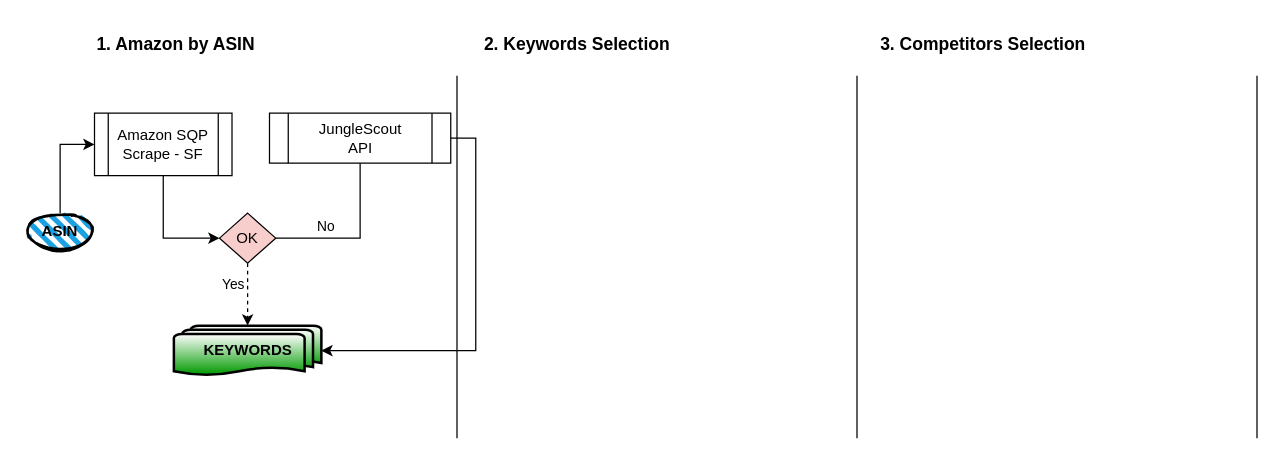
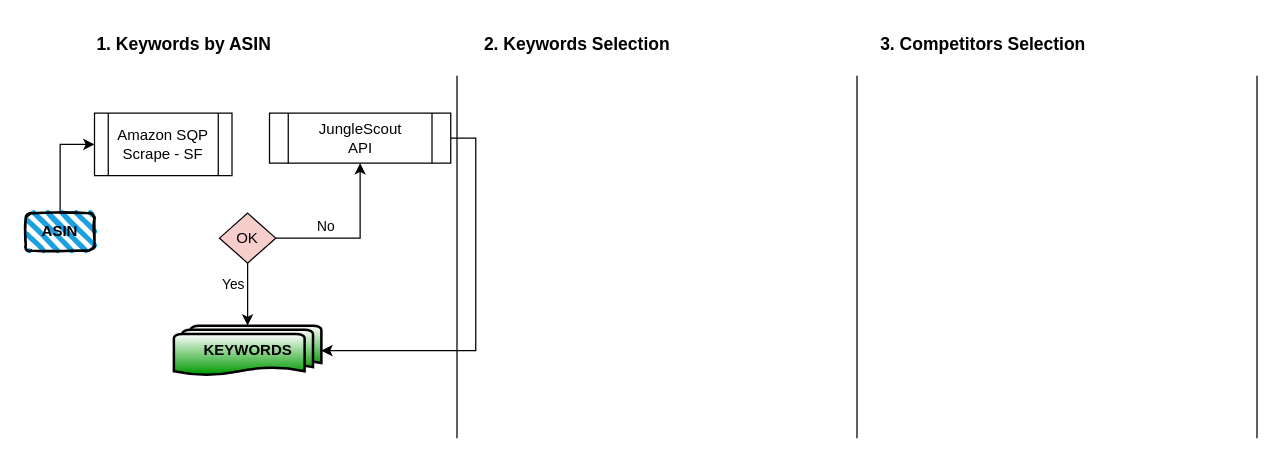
node "1. Amazon by ASIN": label "1. Amazon by ASIN" -> "1. Keywords by ASIN"
edge "JungleScout API" -- "OK": arrowhead none -> classic
edge "Amazon SQP Scrape - SF" -> "OK": removed
node "ASIN": shape ellipse -> rounded rectangle
edge "OK" -> "KEYWORDS": style dashed -> solid
